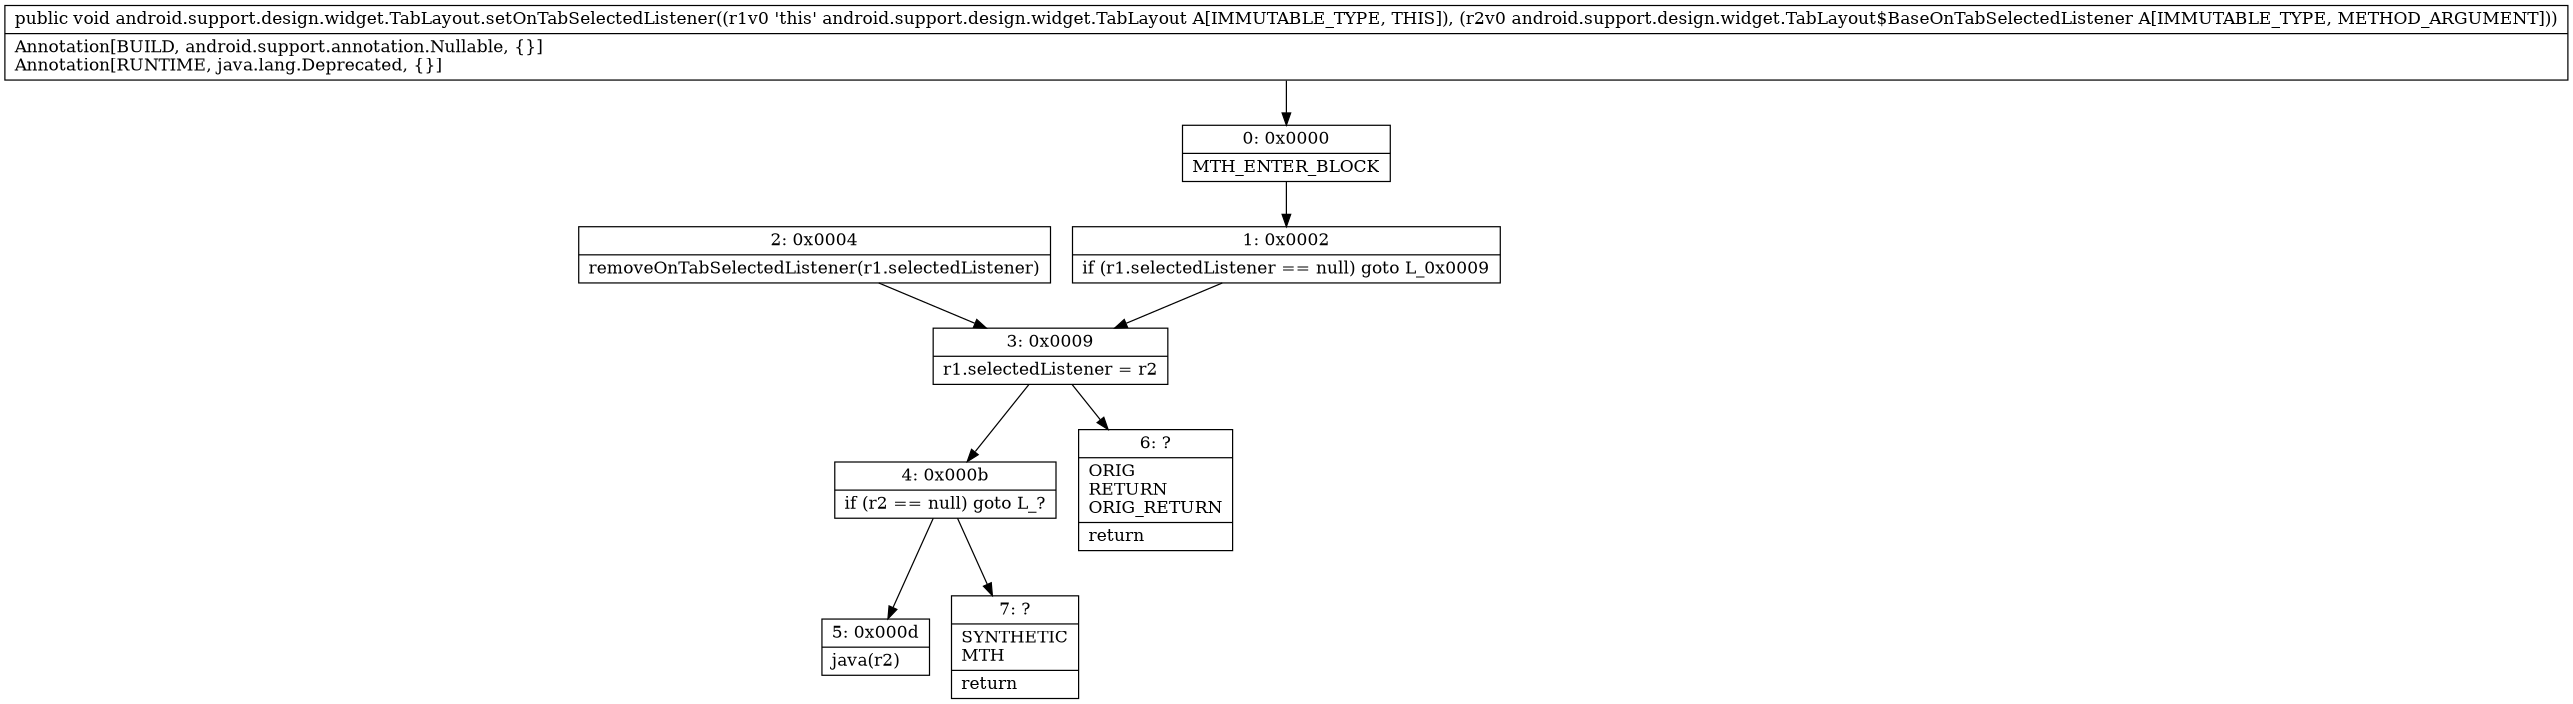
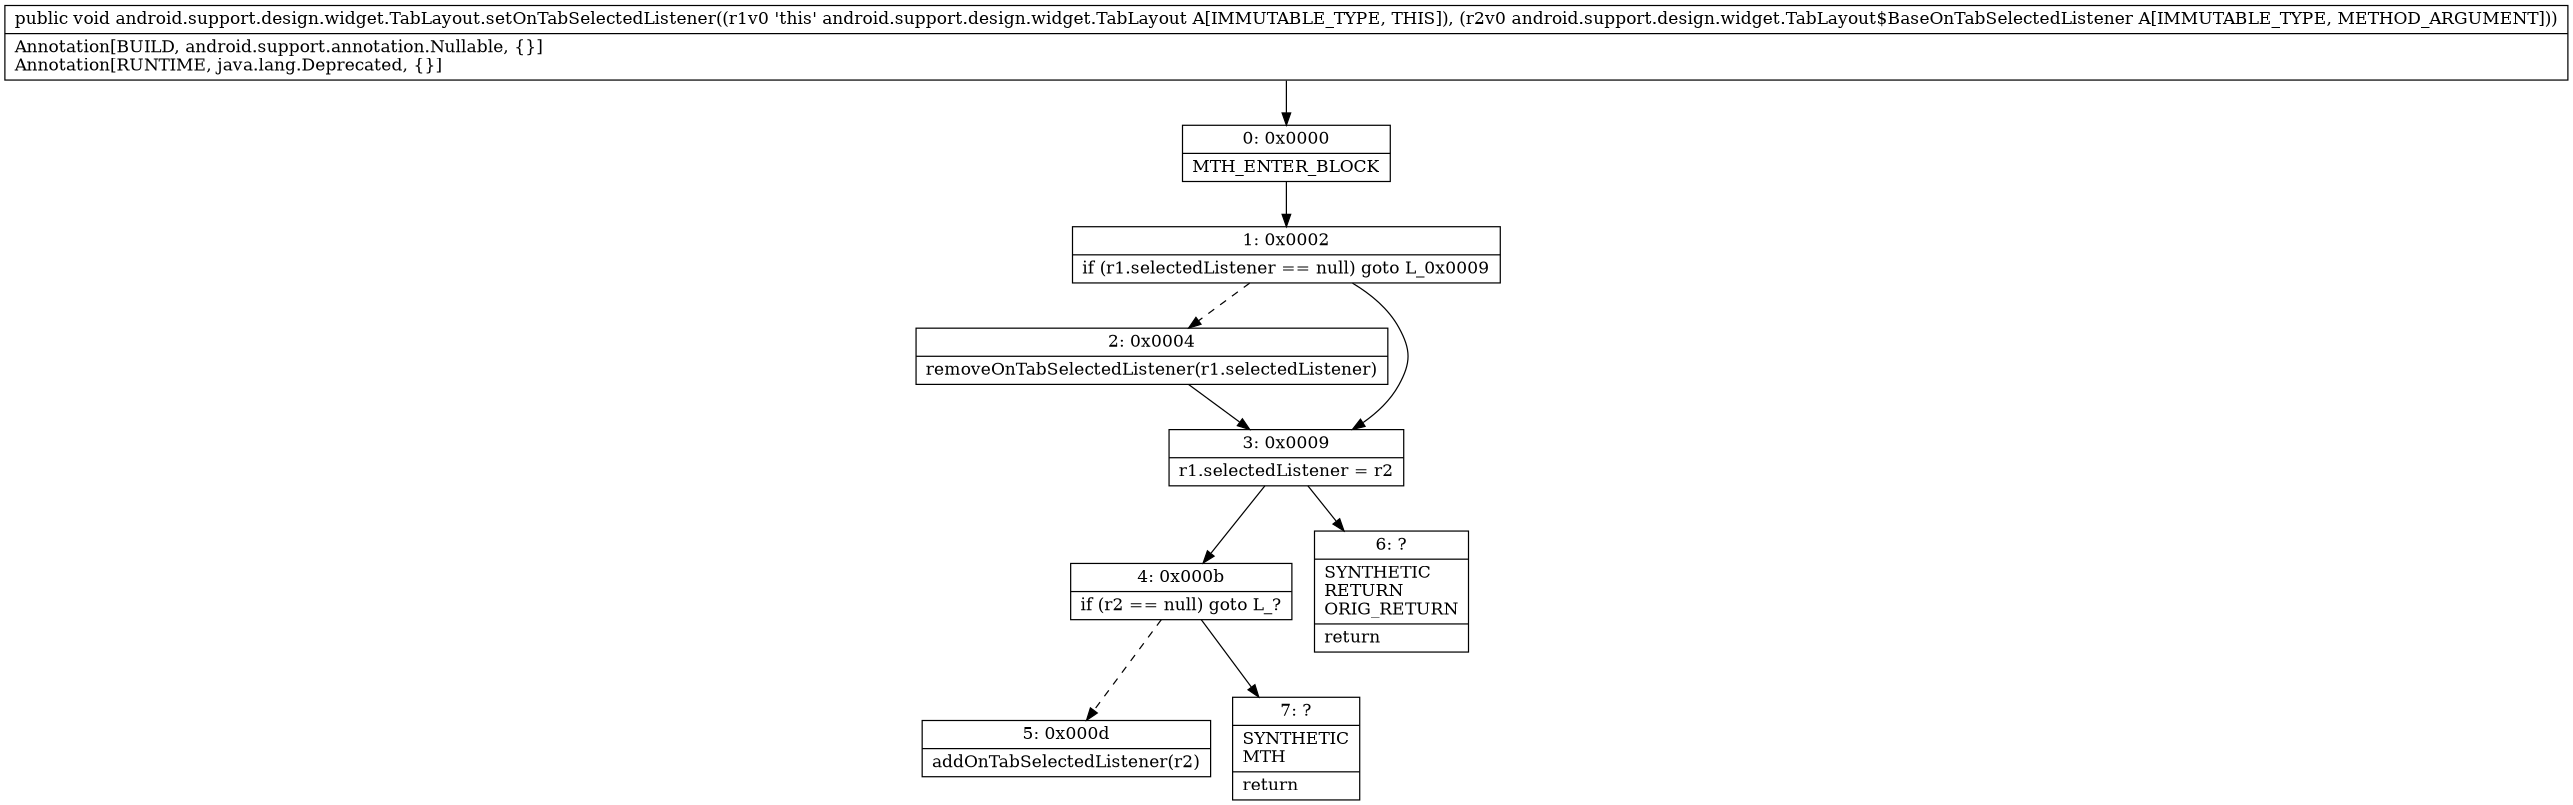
edge "1: 0x0002" -> "2: 0x0004": added
node "6: ?": text "ORIG" -> "SYNTHETIC"
edge "4: 0x000b" -> "5: 0x000d": style solid -> dashed
node "5: 0x000d": text "java(r2)" -> "addOnTabSelectedListener(r2)"
